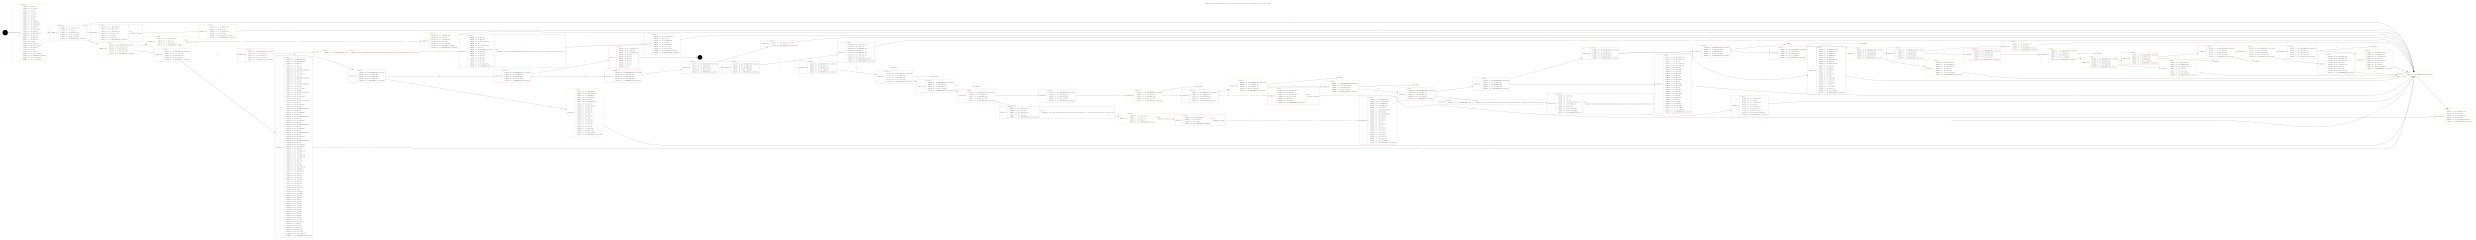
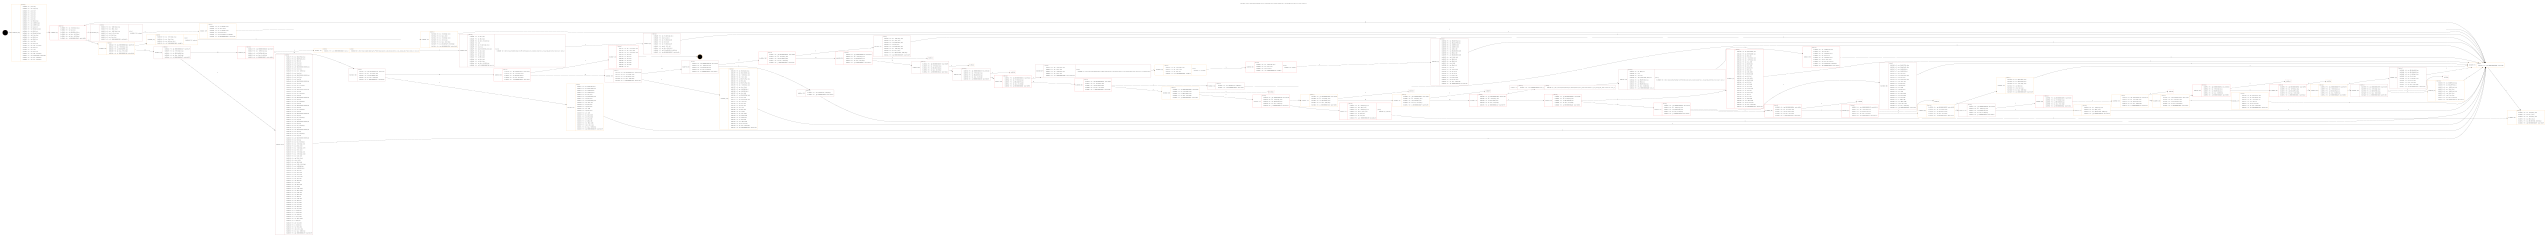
node "0x4020a2 [12]": added
node "0x401f34 [120]": added
